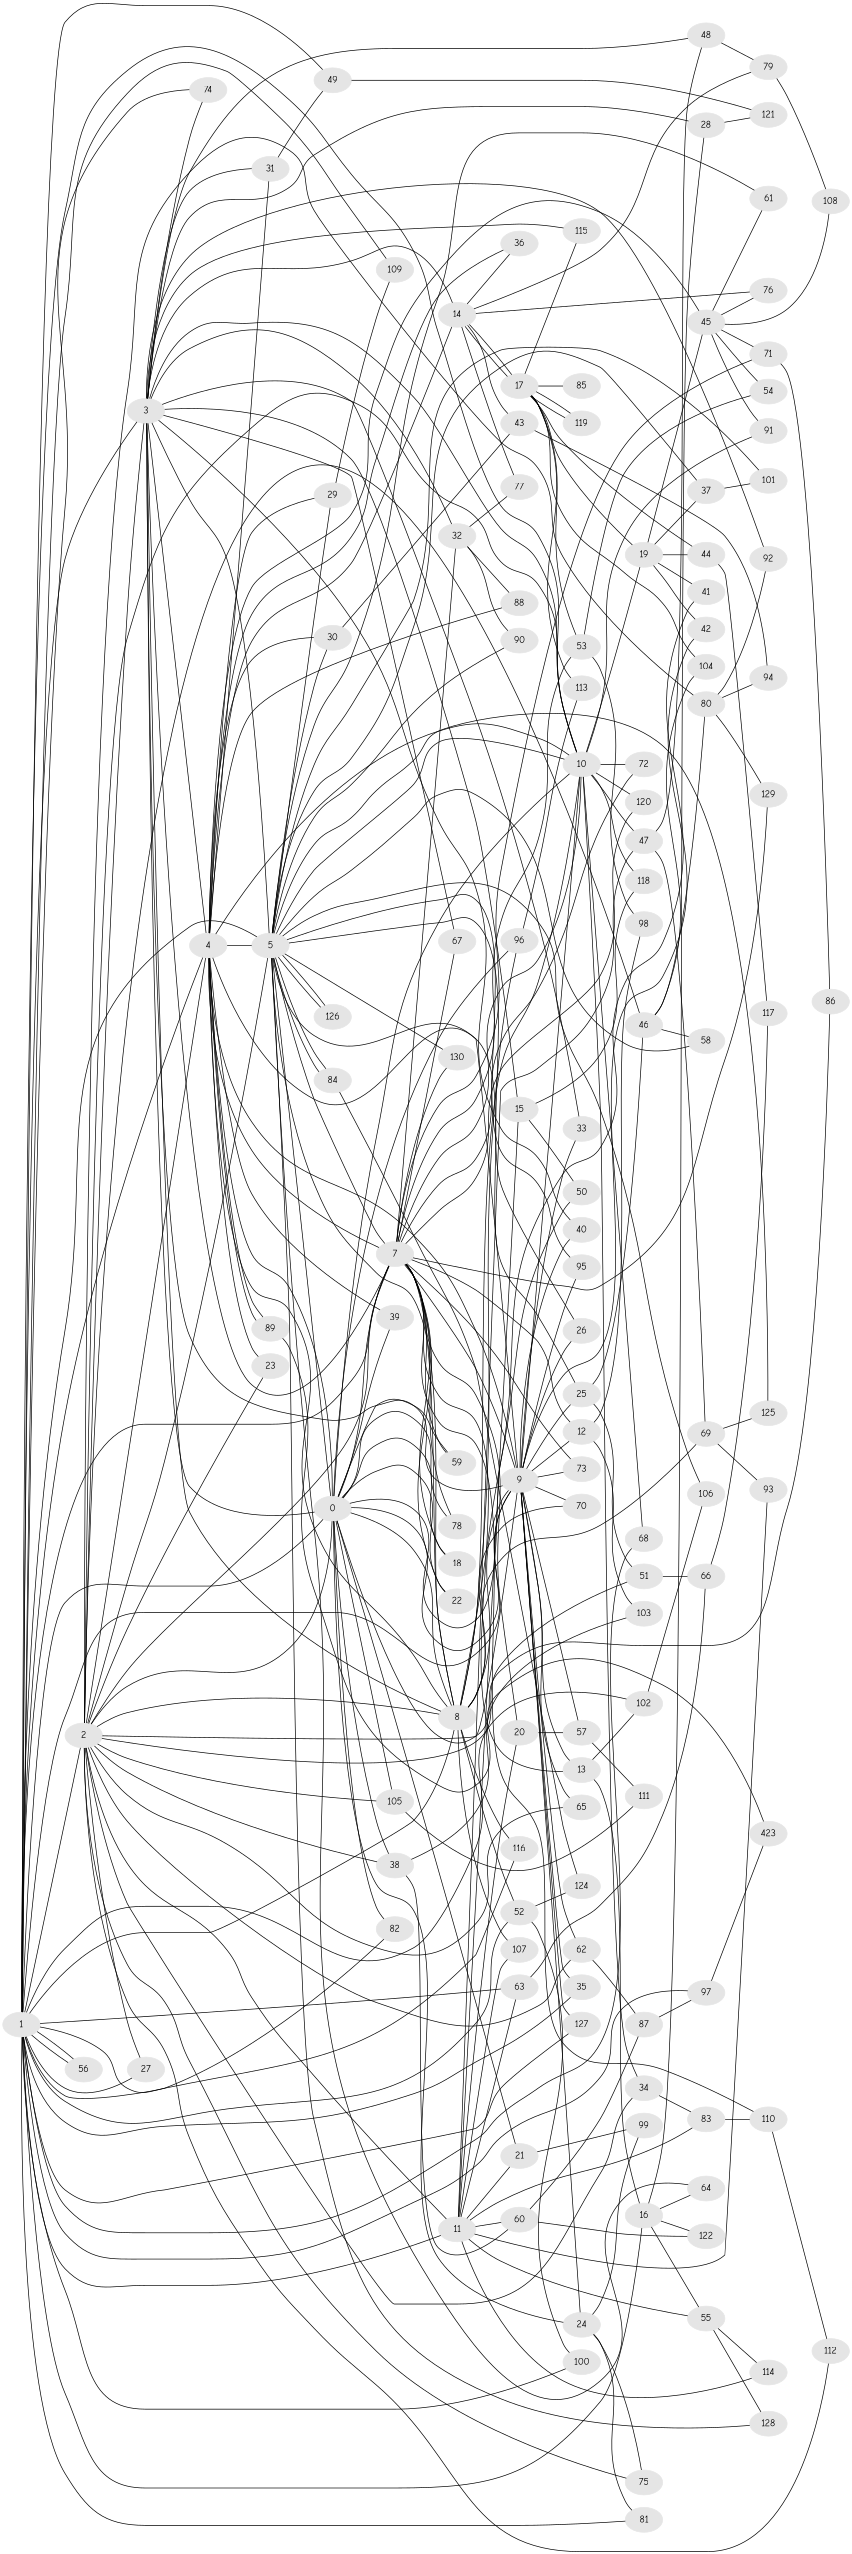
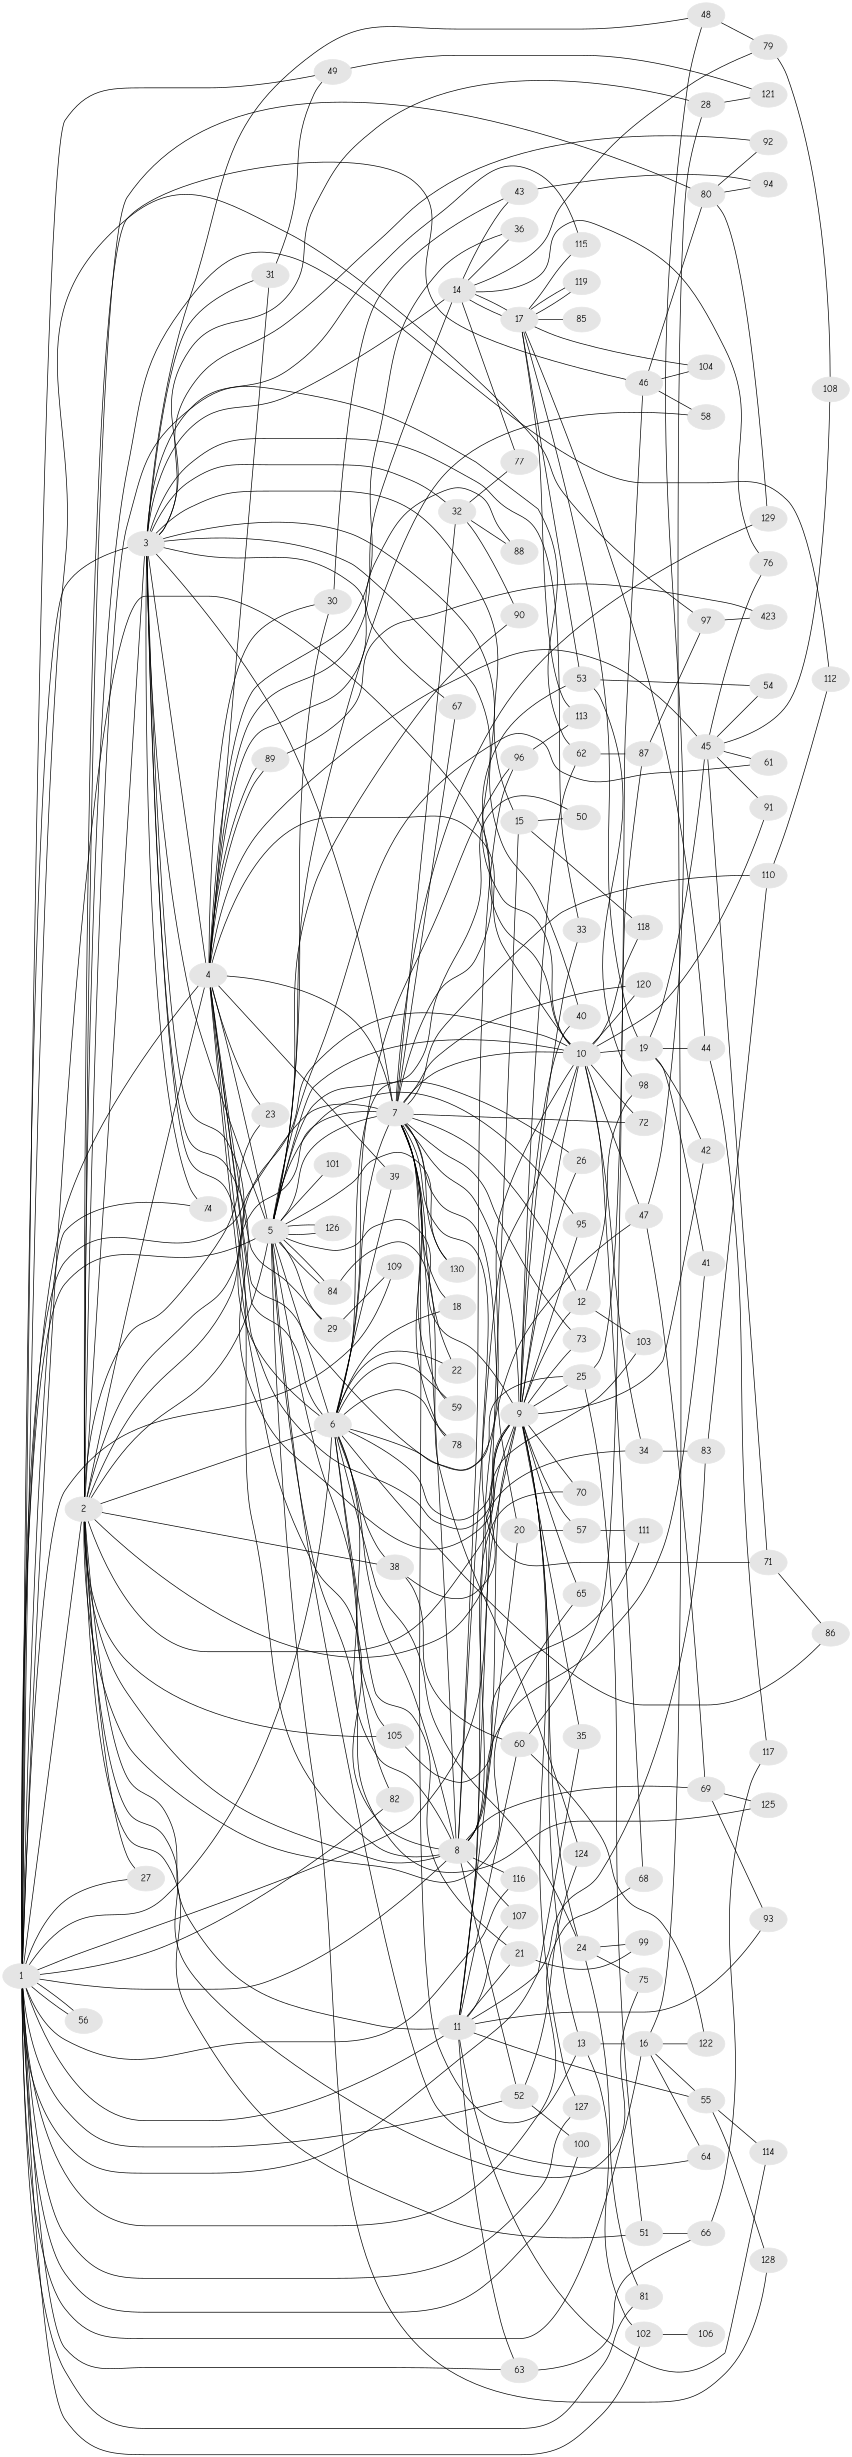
node "37": removed
edge "5" -- "106": removed
node "0": label "0" -> "6"
